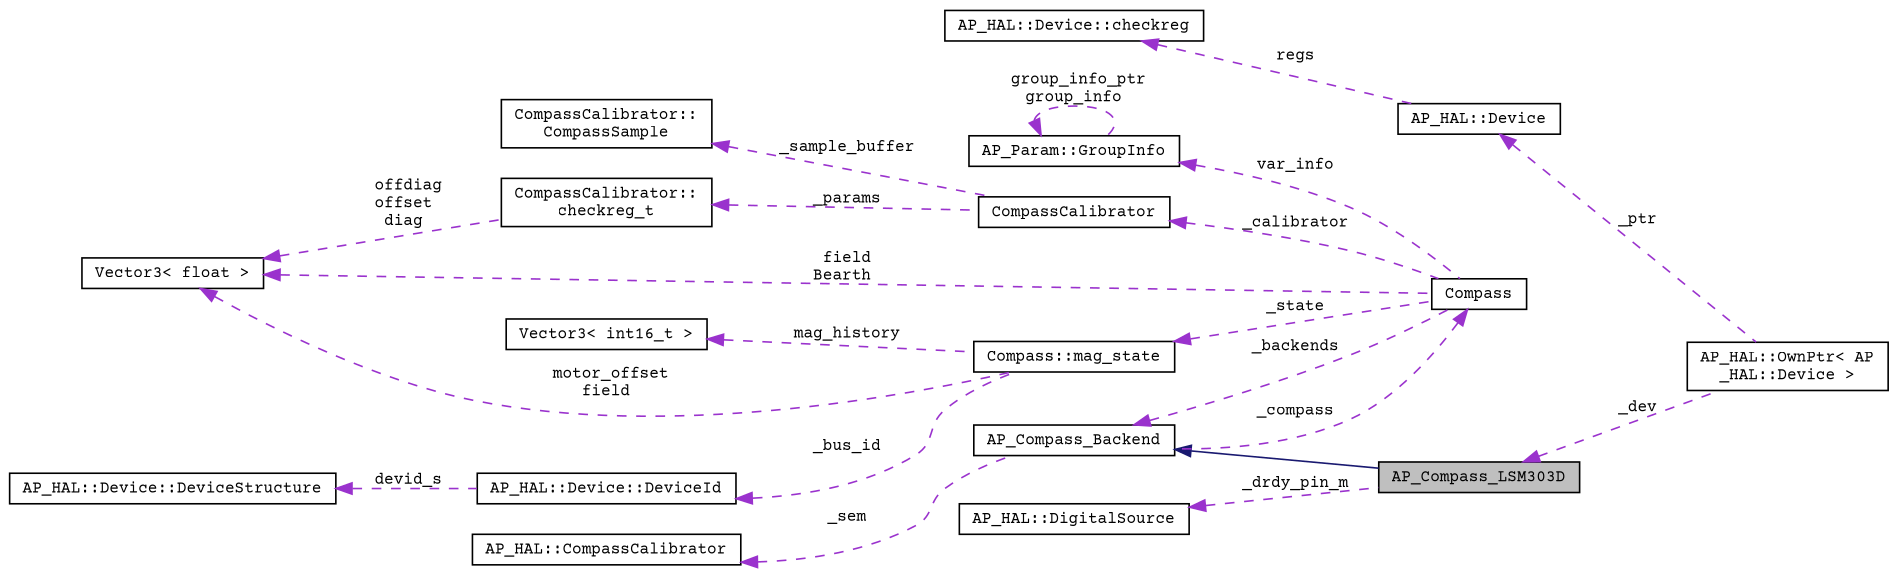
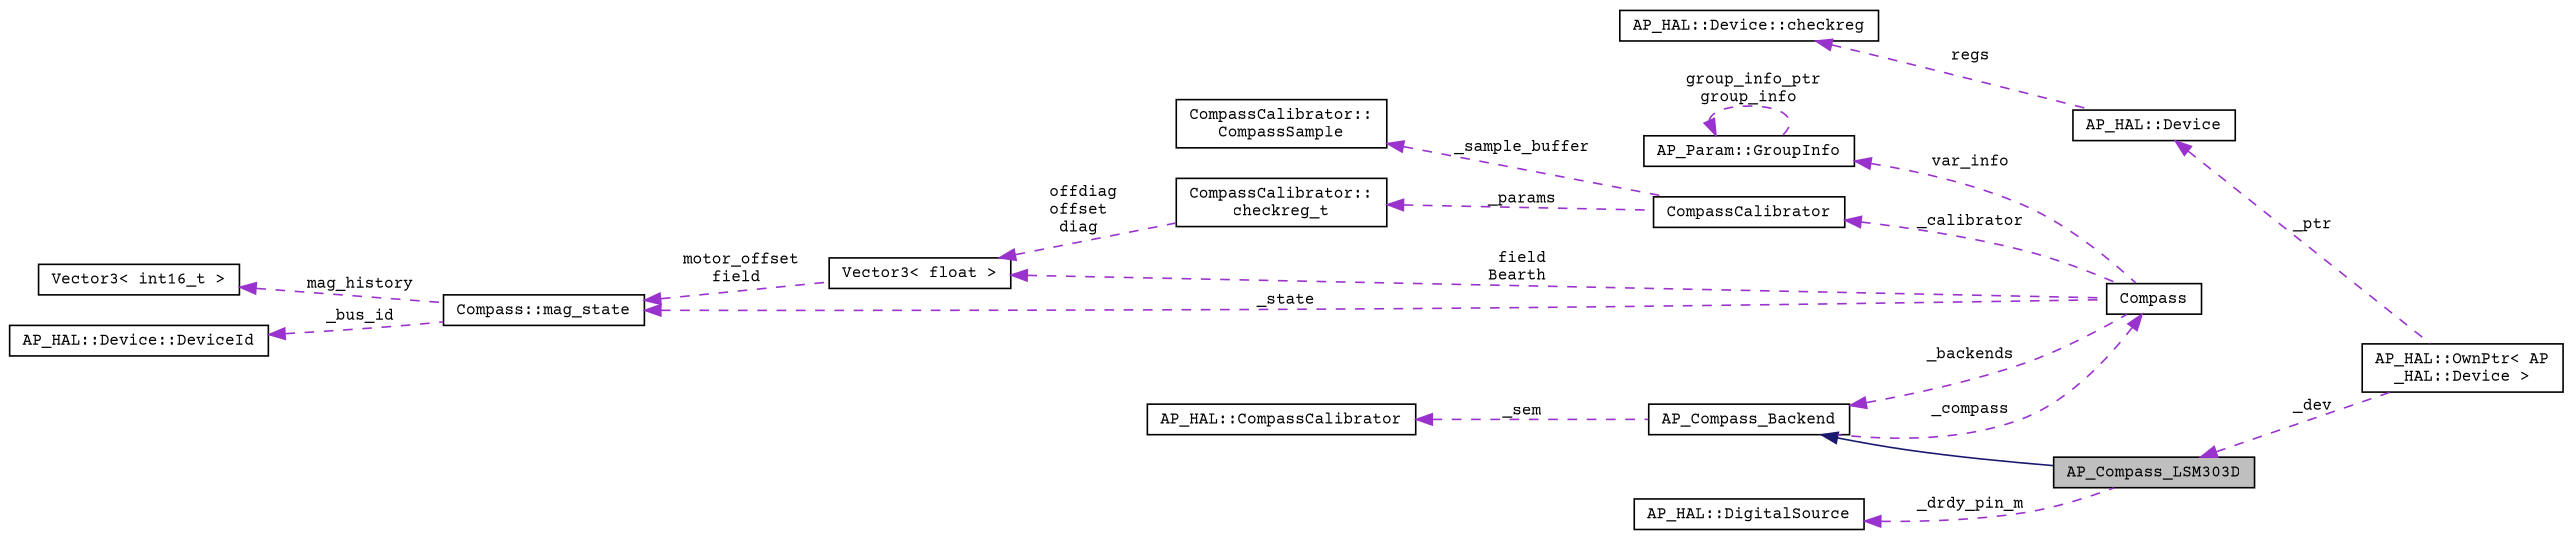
edge "Compass::mag_state" -> "Vector3< float >": reversed
node "AP_HAL::Device::DeviceStructure": removed
